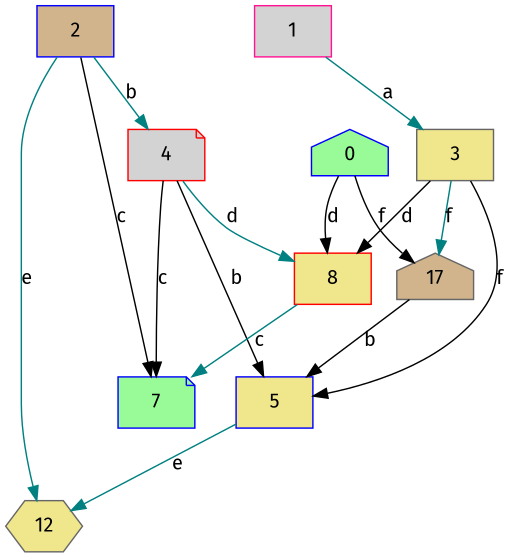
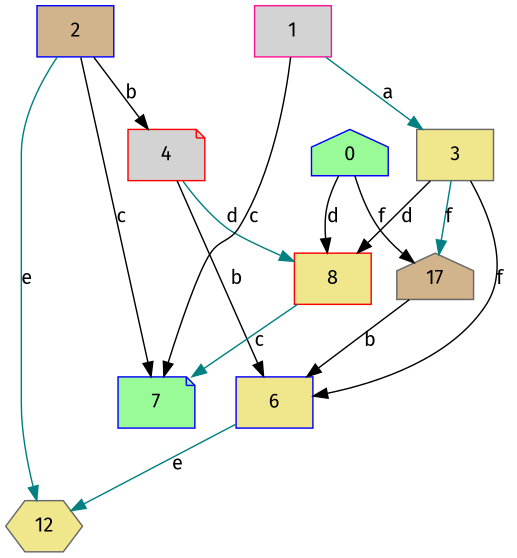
edge "2" -> "4": color teal -> black
edge "4" -> "7": now "1" -> "7"
node "5": label "5" -> "6"
